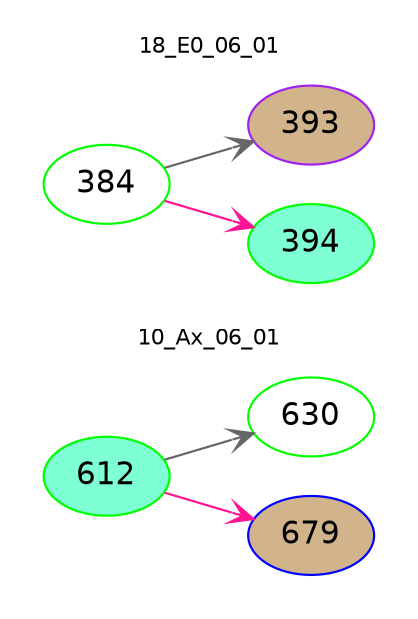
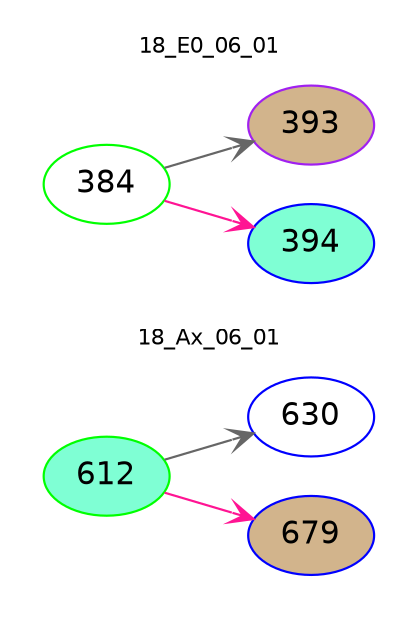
node "394": color green -> blue
cluster "10_Ax_06_01": label "10_Ax_06_01" -> "18_Ax_06_01"
node "630": color green -> blue
